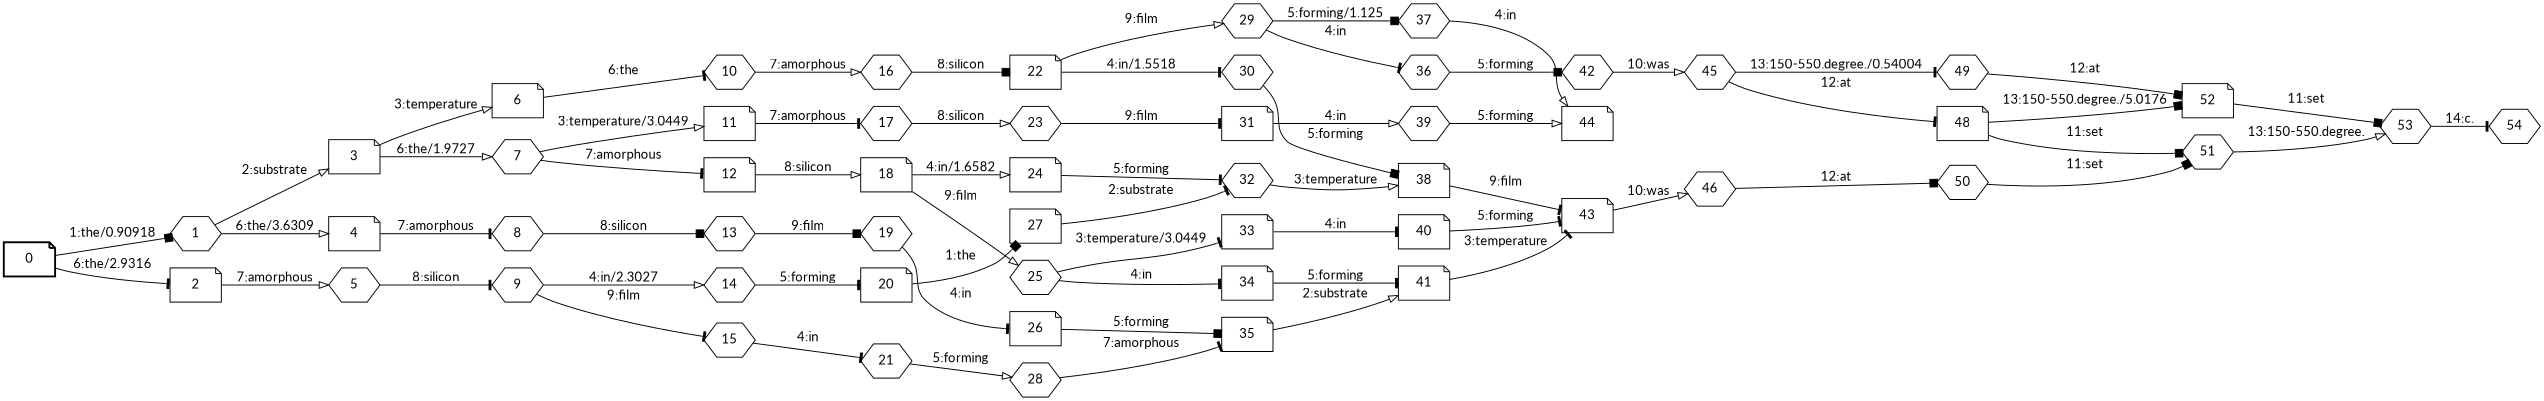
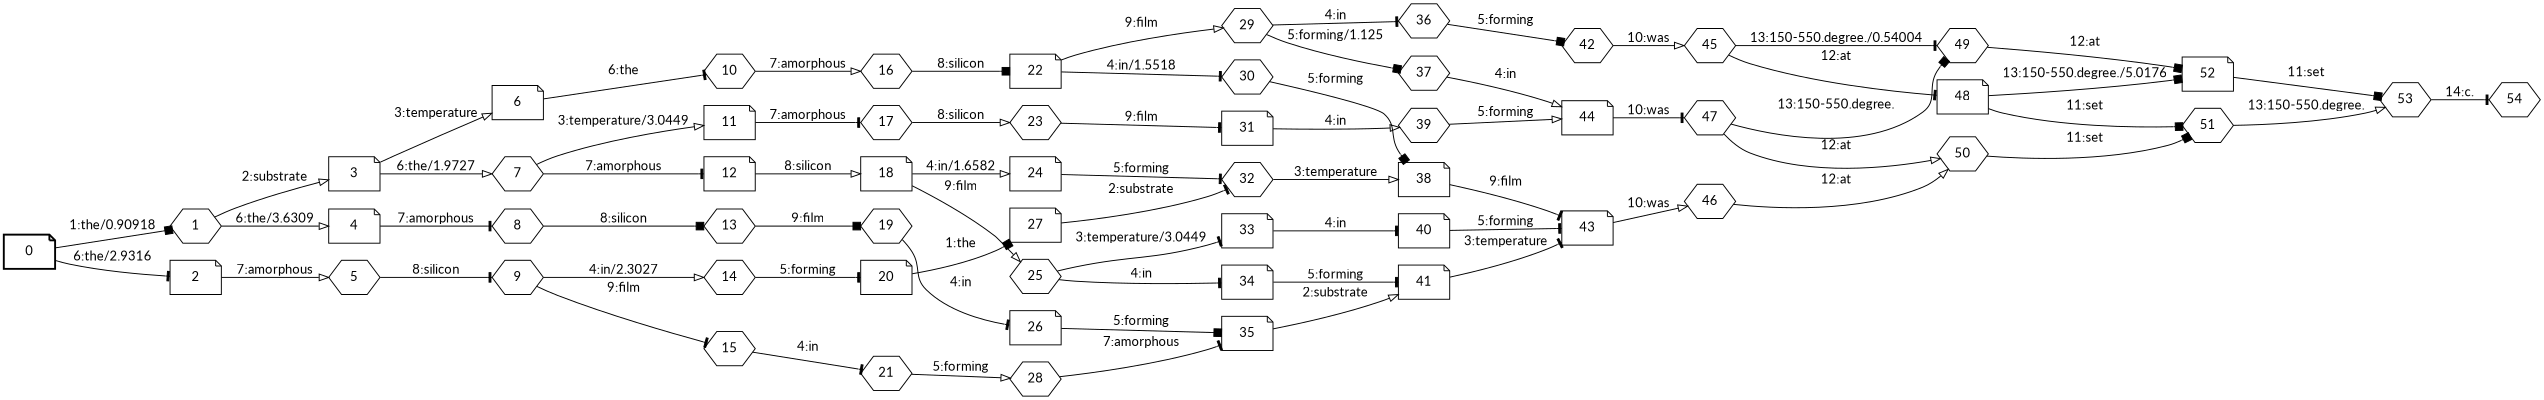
node "47": added
edge "46" -> "50": arrowhead box -> onormal
